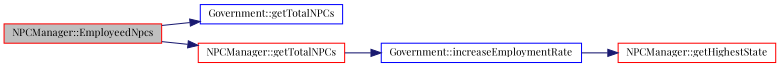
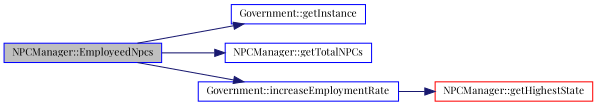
node "Government::getTotalNPCs": label "Government::getTotalNPCs" -> "Government::getInstance"
node "NPCManager::EmployeedNpcs": color red -> blue
node "NPCManager::getTotalNPCs": color red -> blue
edge "NPCManager::getTotalNPCs" -> "Government::increaseEmploymentRate": now "NPCManager::EmployeedNpcs" -> "Government::increaseEmploymentRate"
